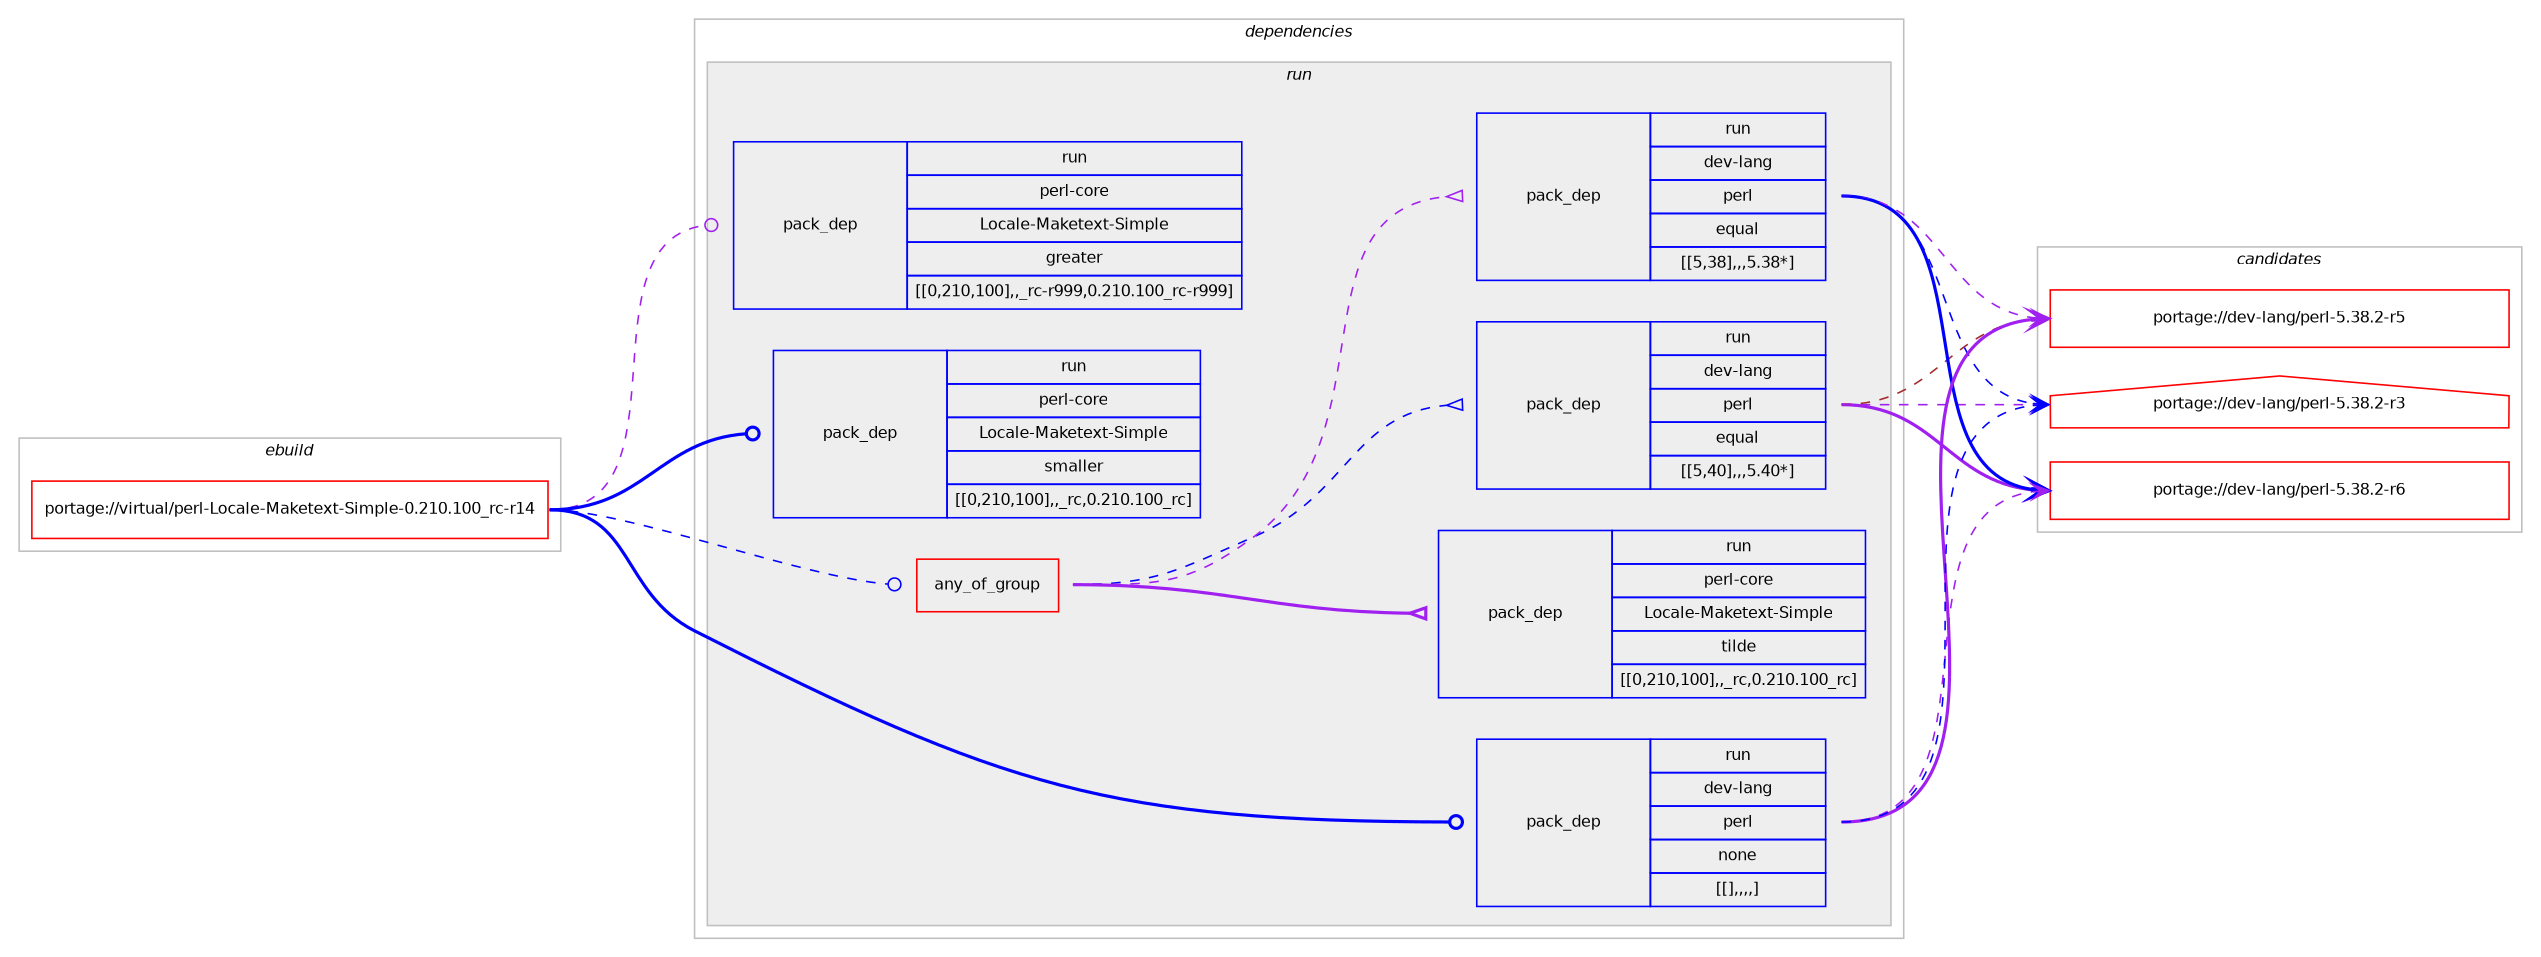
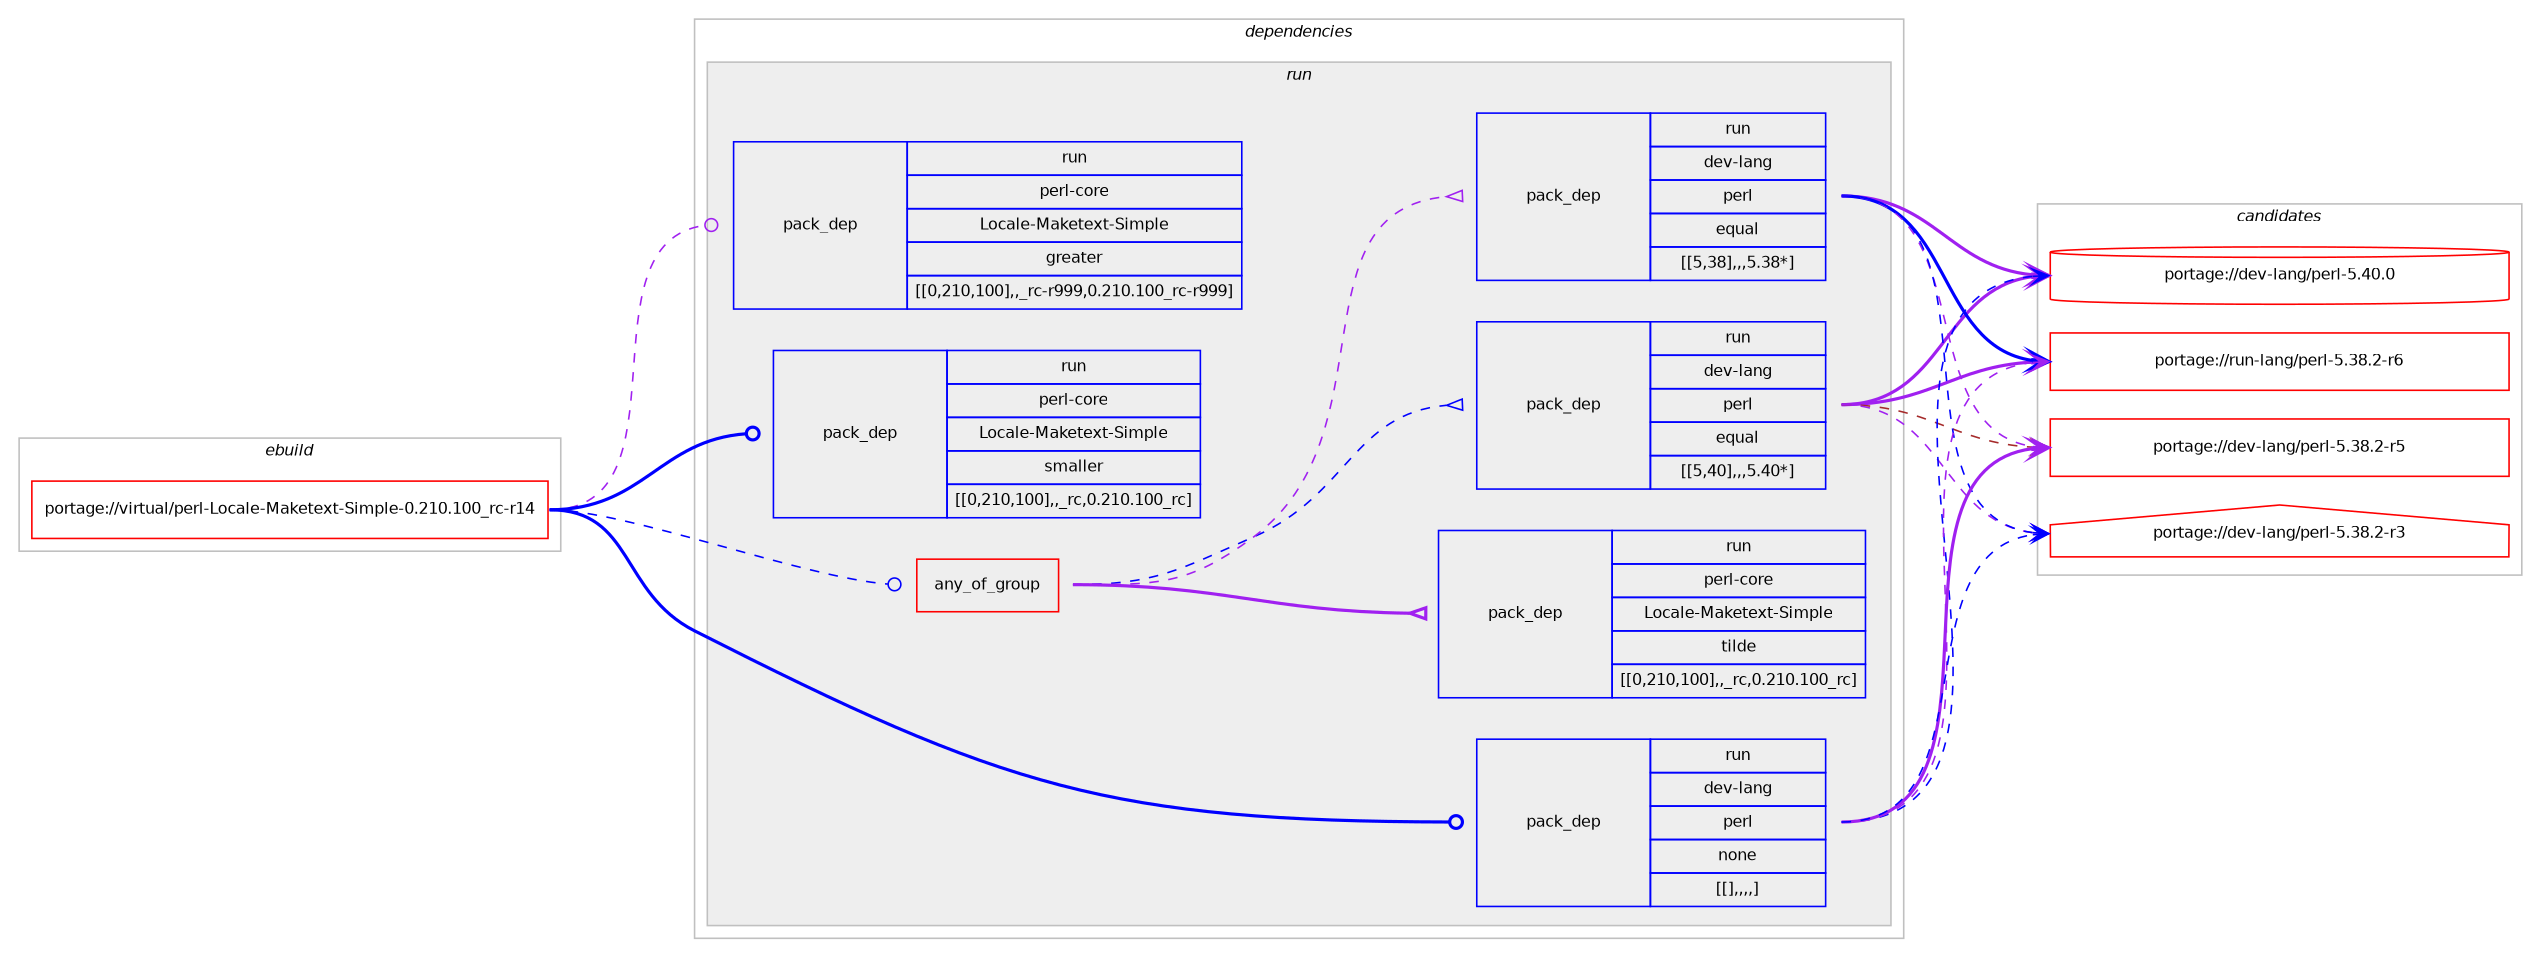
node "portage://dev-lang/perl-5.40.0": added
node "portage://dev-lang/perl-5.38.2-r6": label "portage://dev-lang/perl-5.38.2-r6" -> "portage://run-lang/perl-5.38.2-r6"
